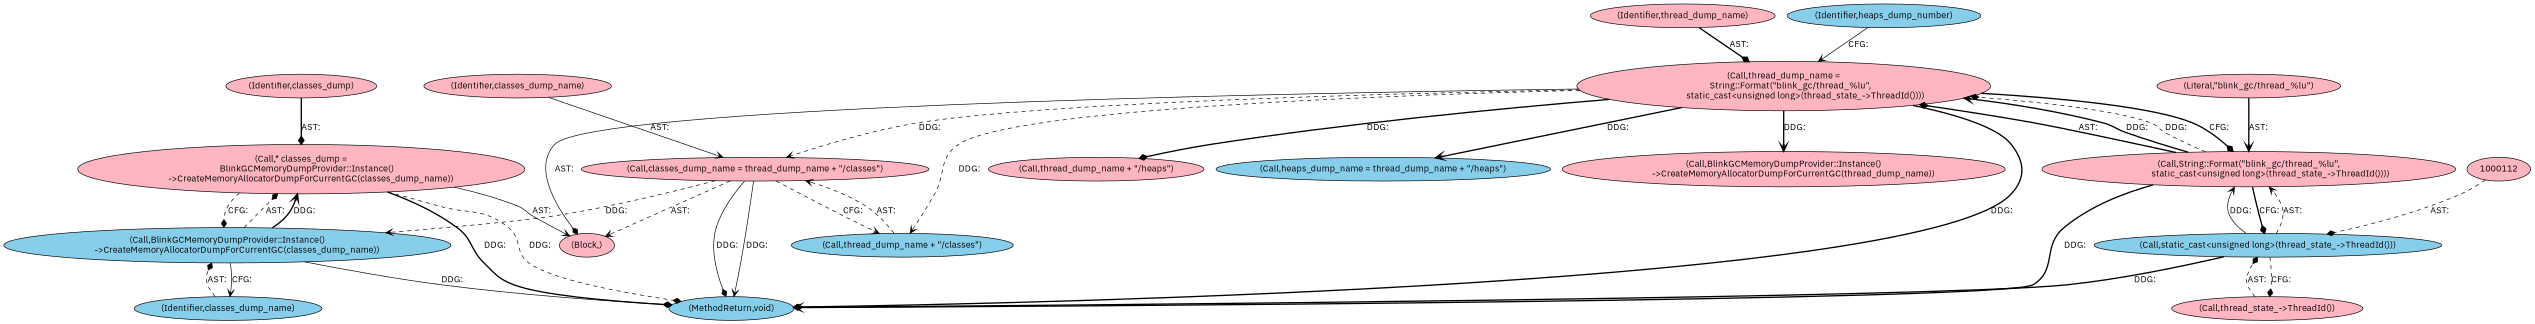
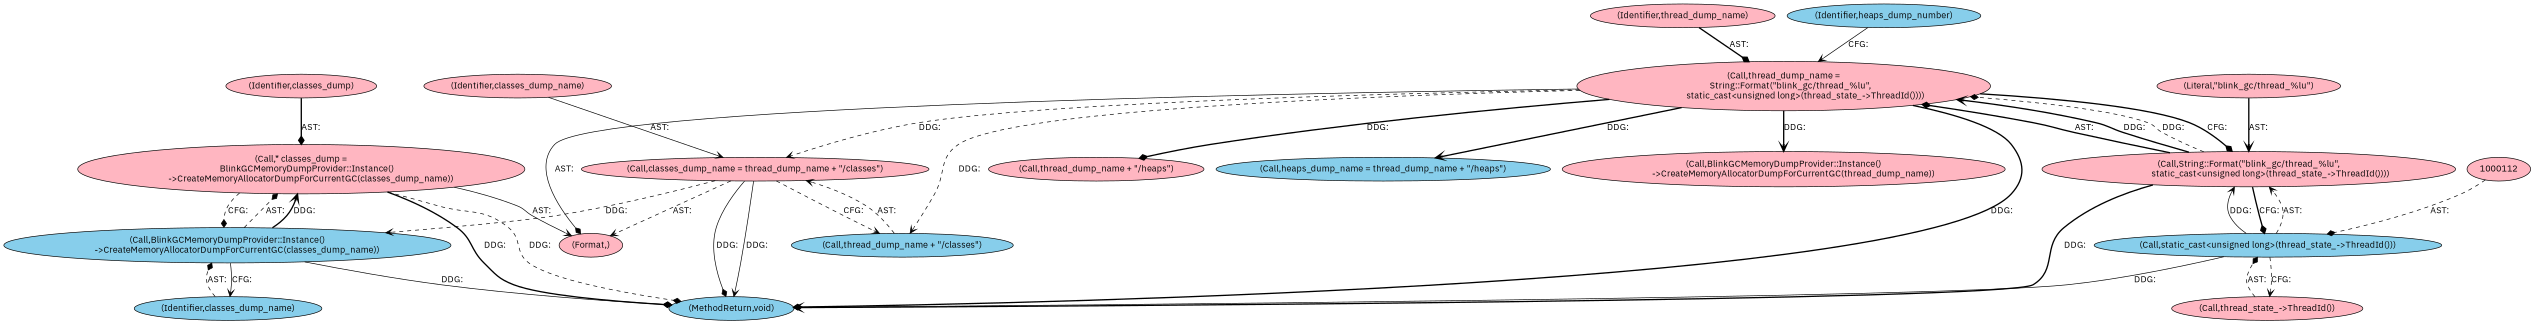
node "(Block,)": label "(Block,)" -> "(Format,)"
edge "(Call,static_cast<unsigned long>(thread_state_->ThreadId()))" -> "(Call,thread_state_->ThreadId())": arrowhead diamond -> vee
edge "(Call,static_cast<unsigned long>(thread_state_->ThreadId()))" -> "(MethodReturn,void)": style bold -> solid
